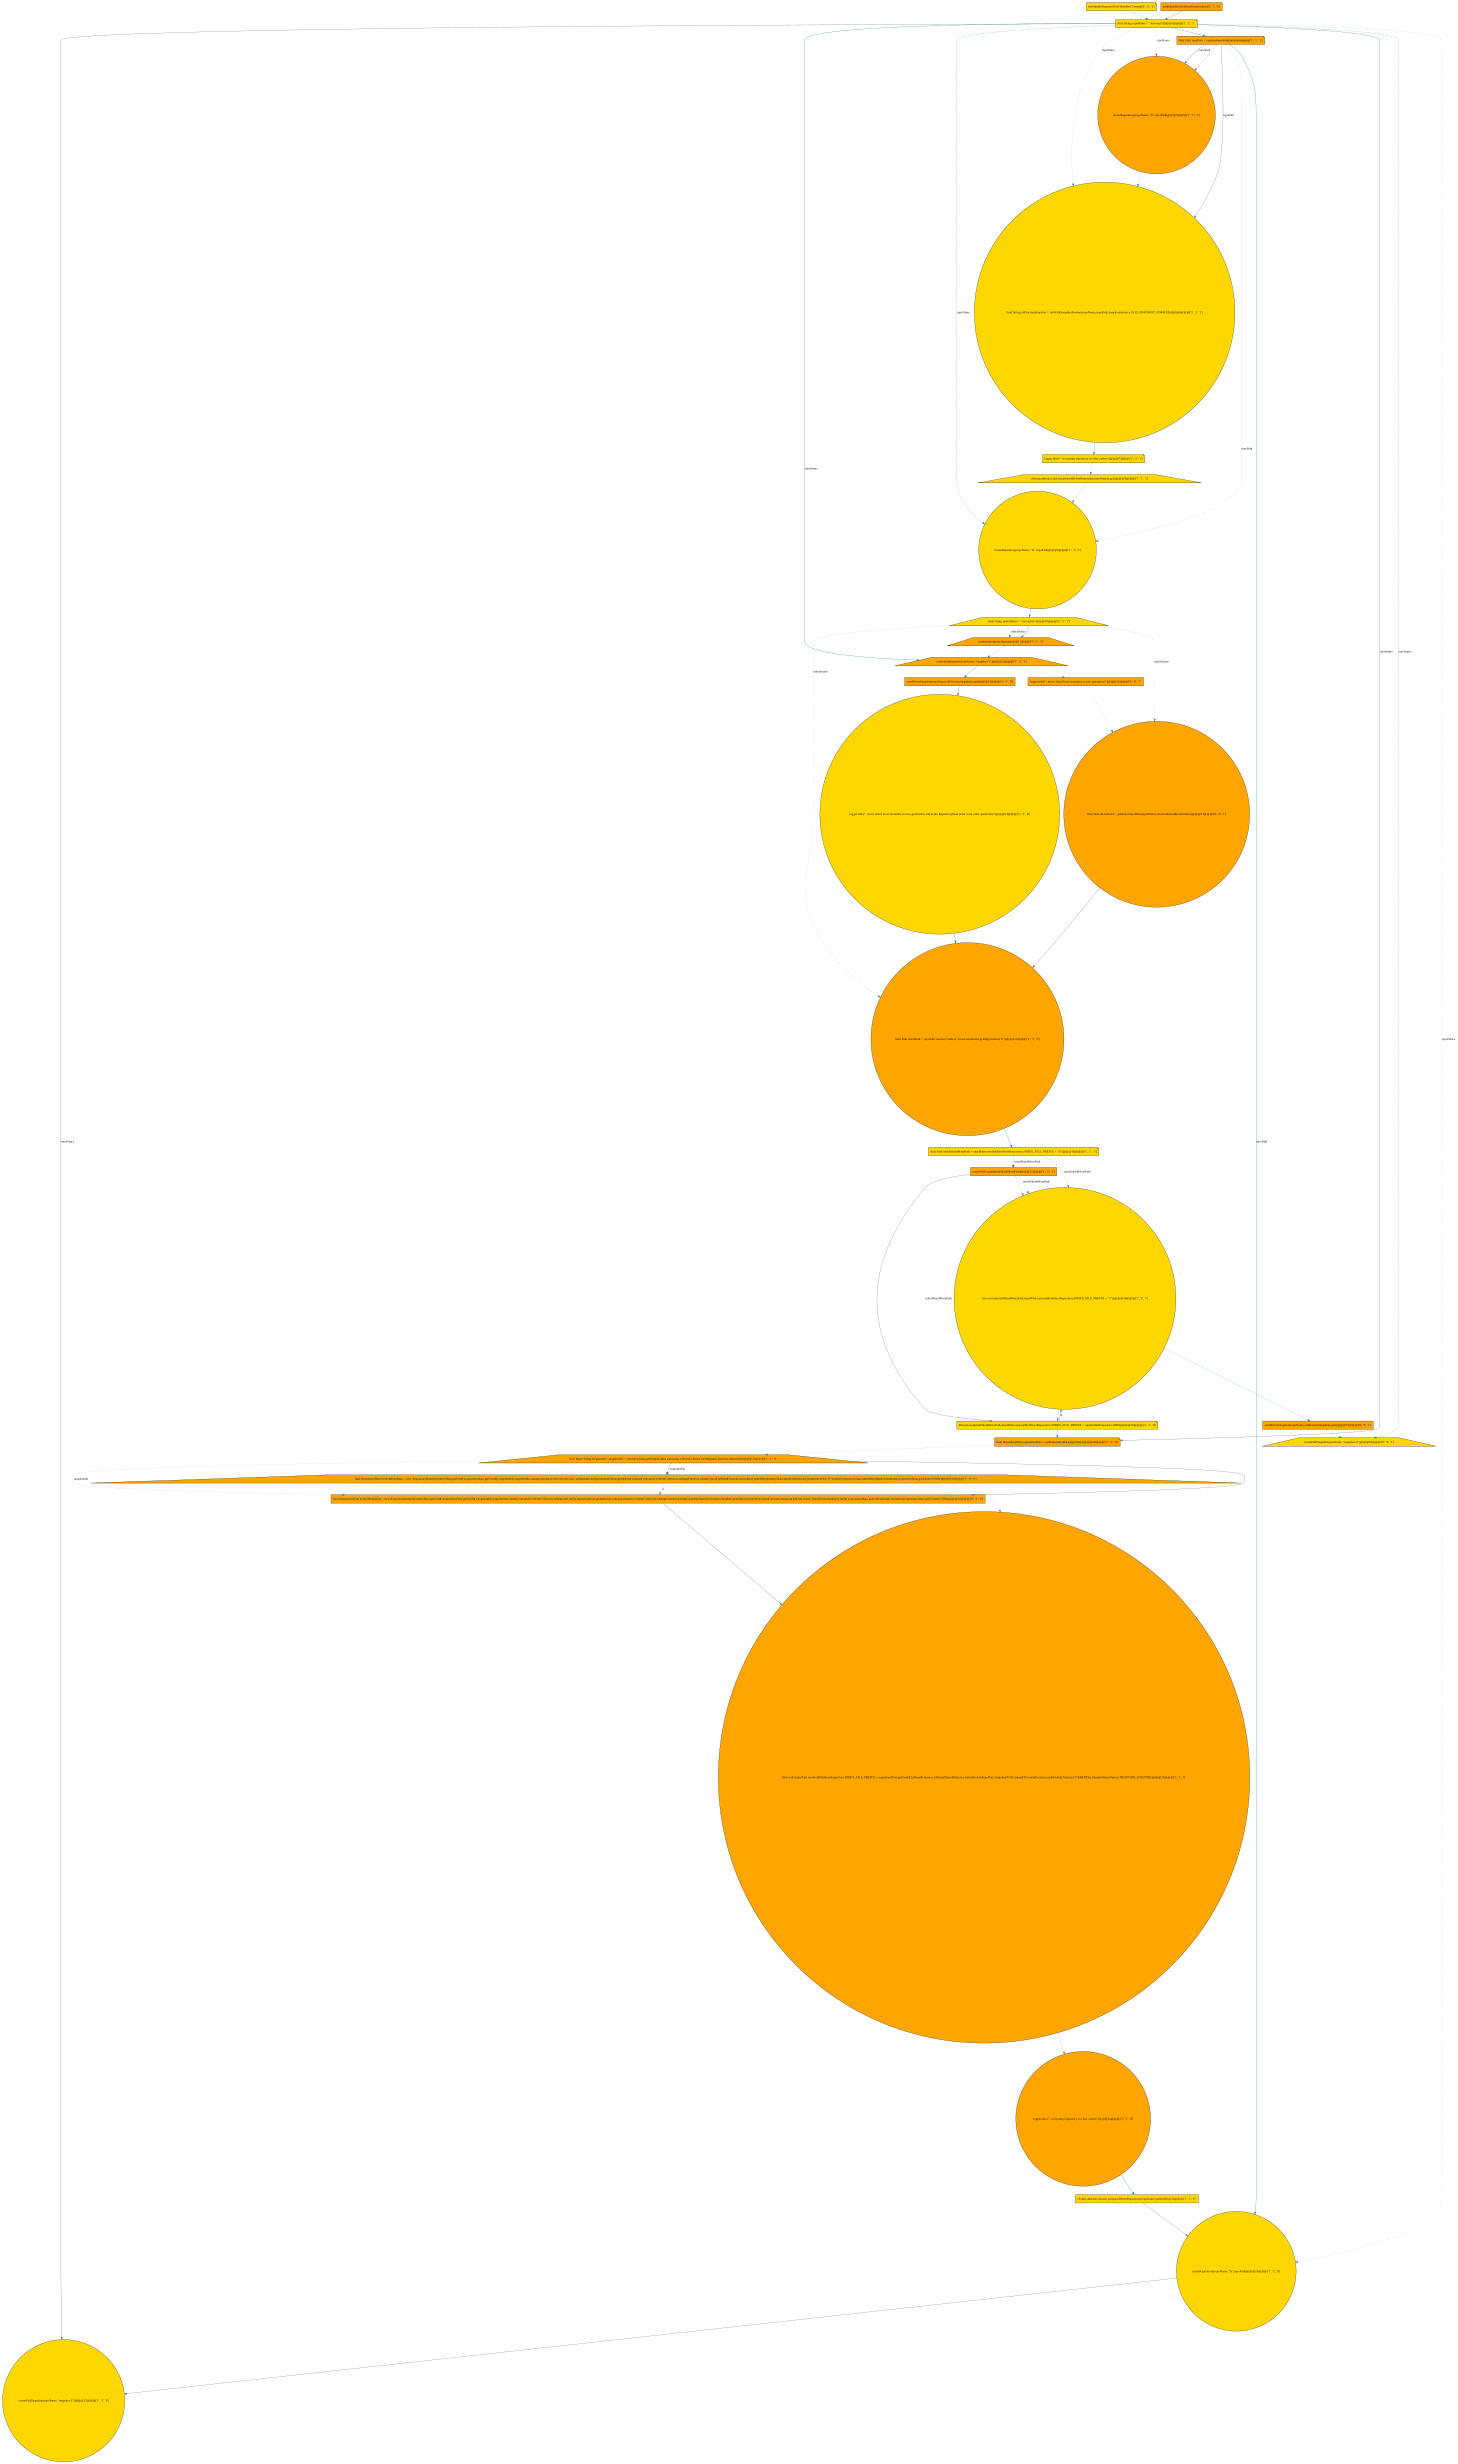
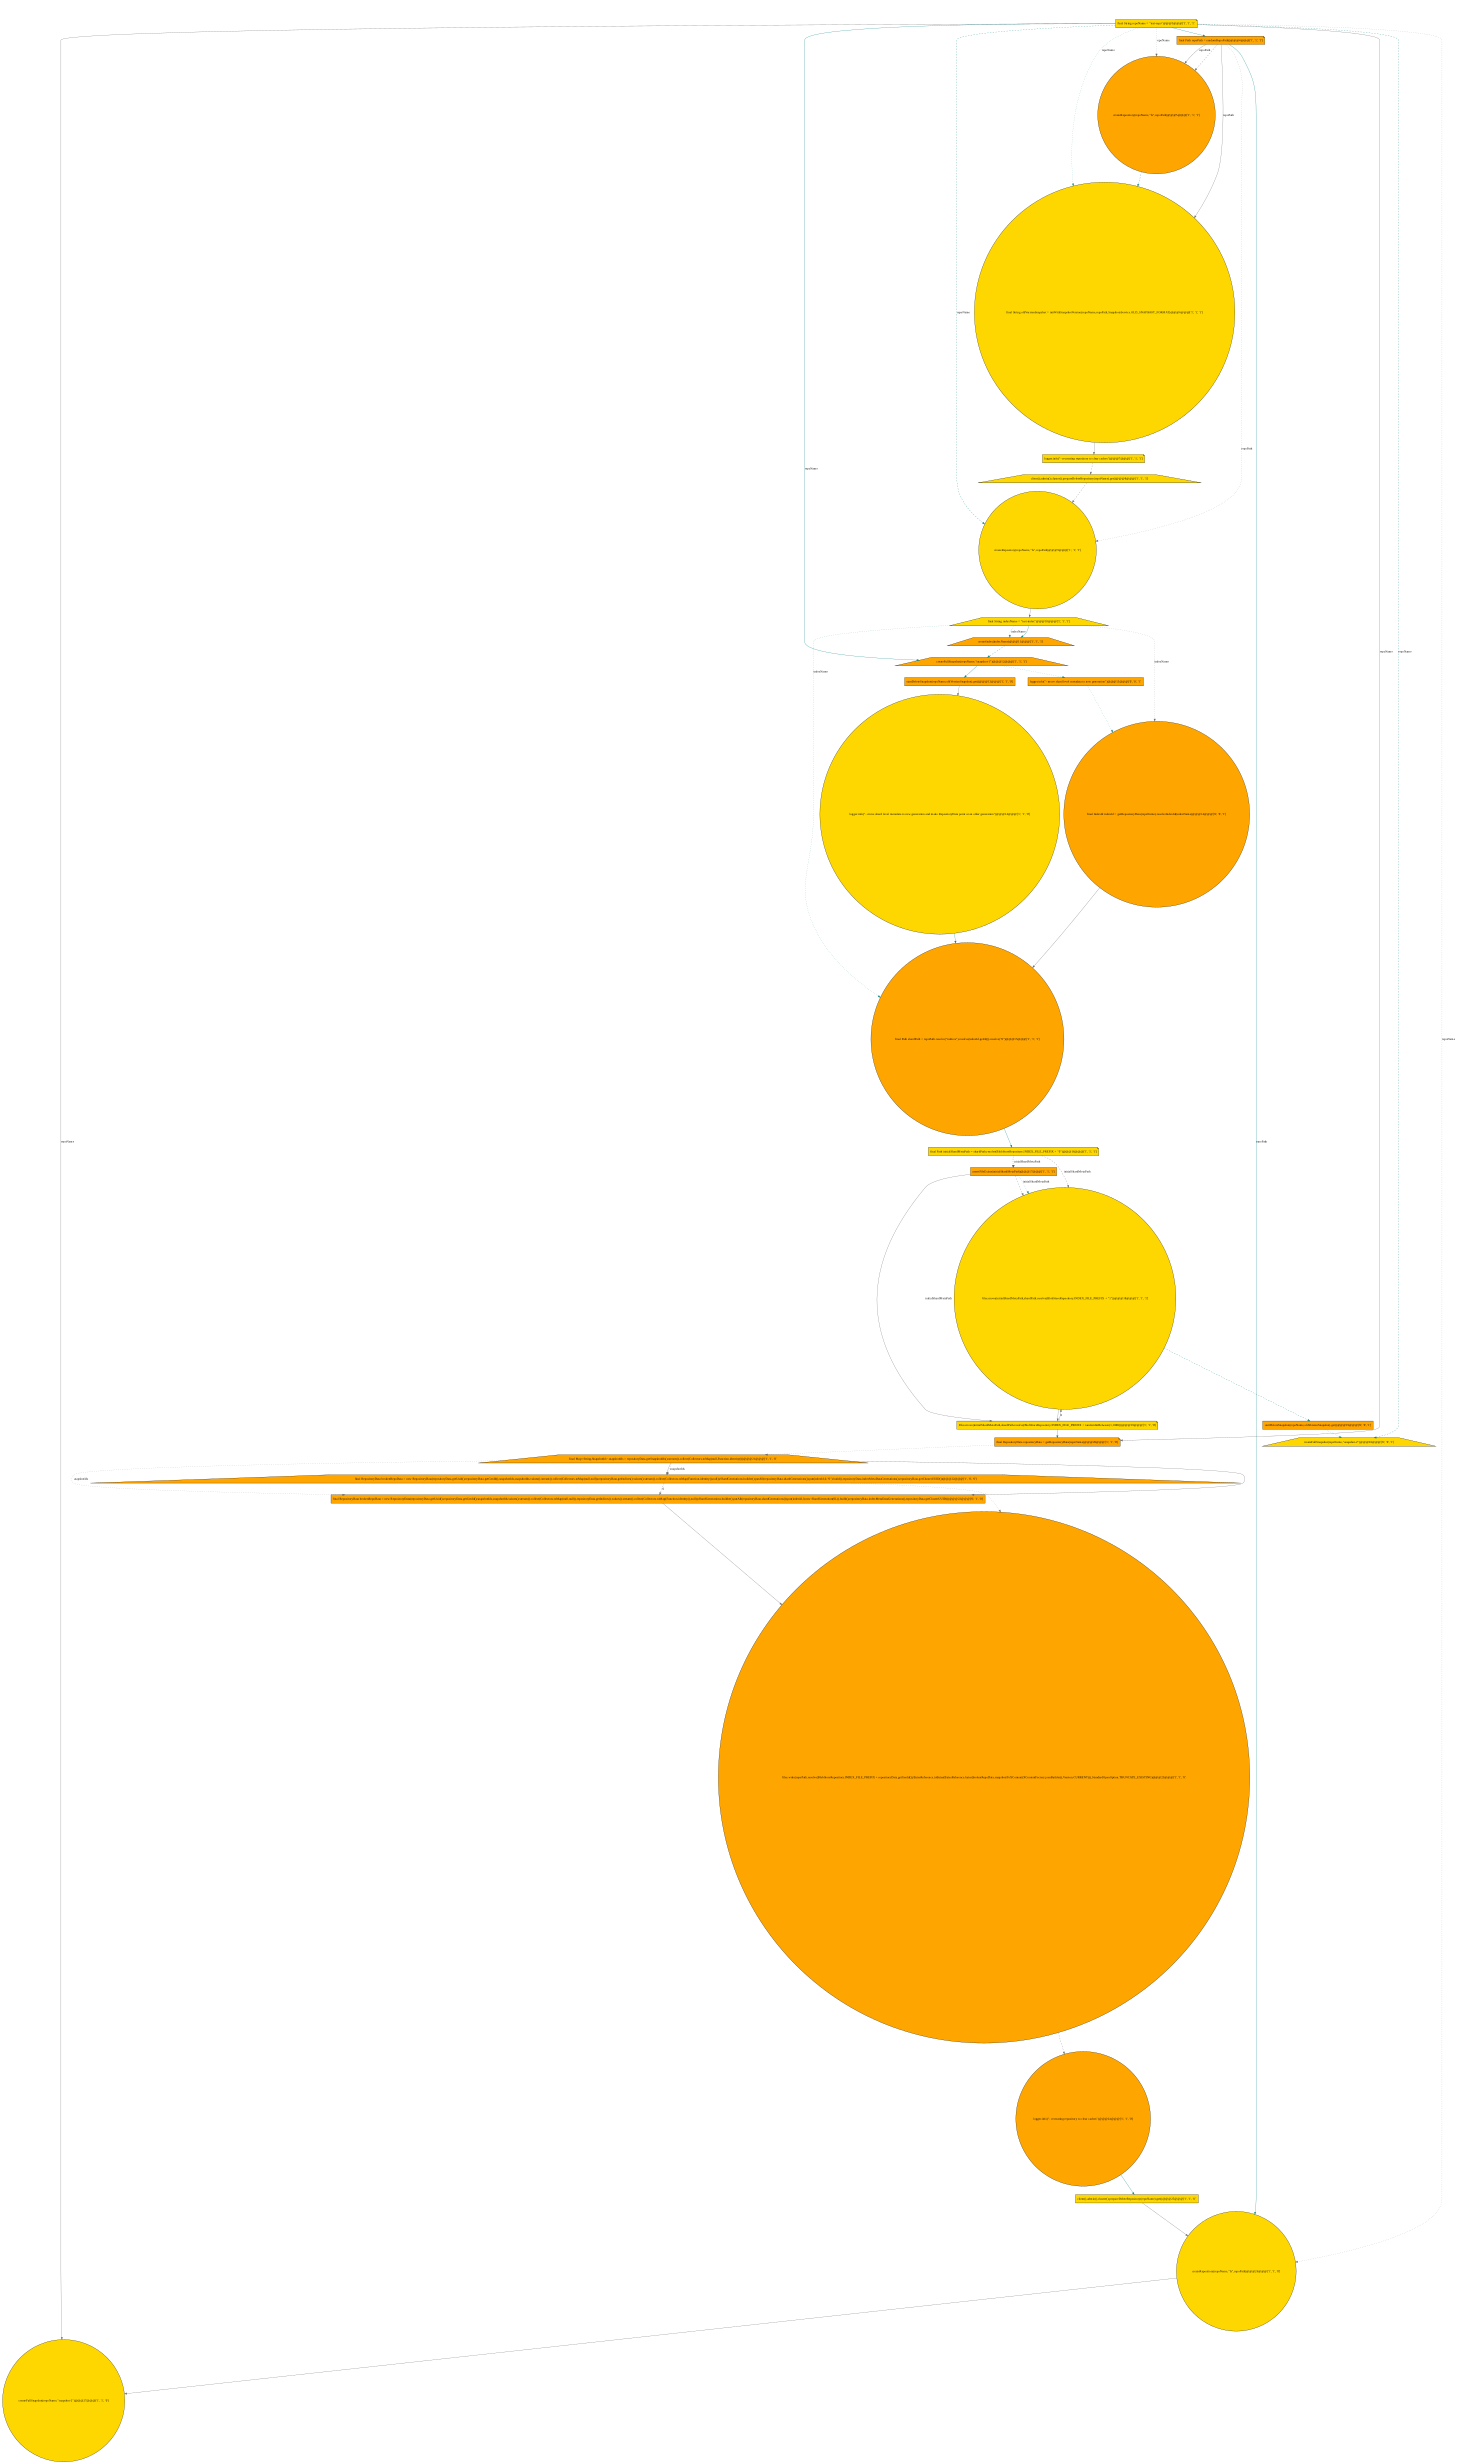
node "testHandleSnapshotErrorWithBwCFormat['0', '0', '1']": removed
node "testRepairBrokenShardGenerations['0', '1', '0']": removed
